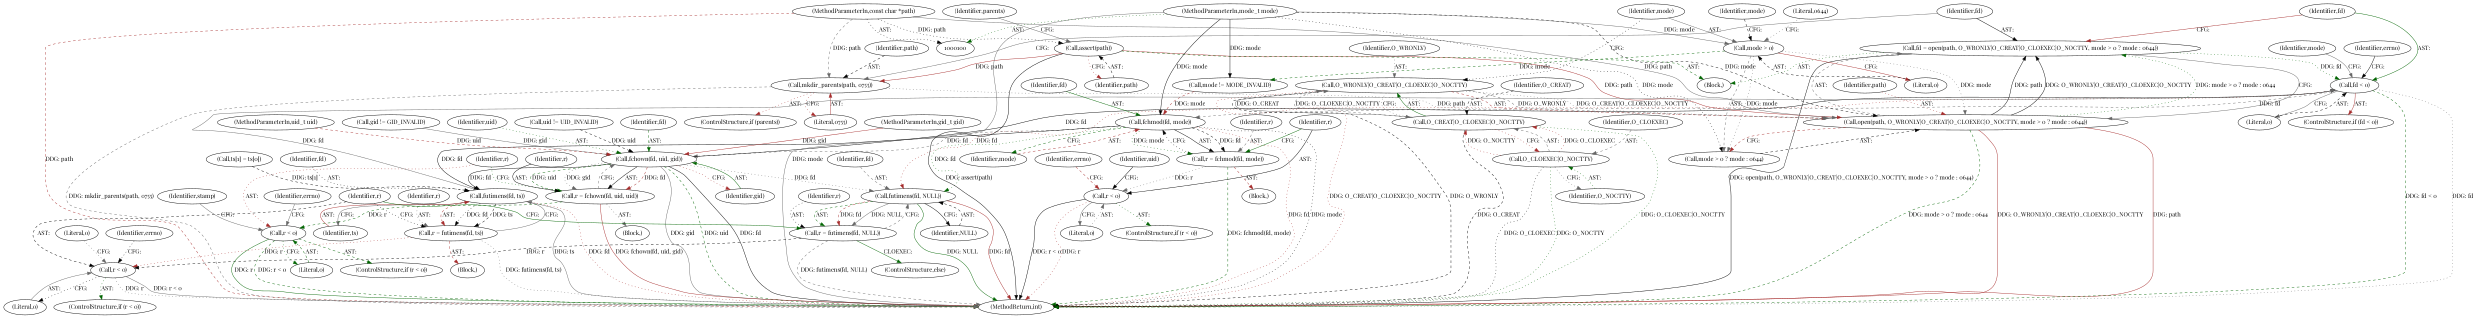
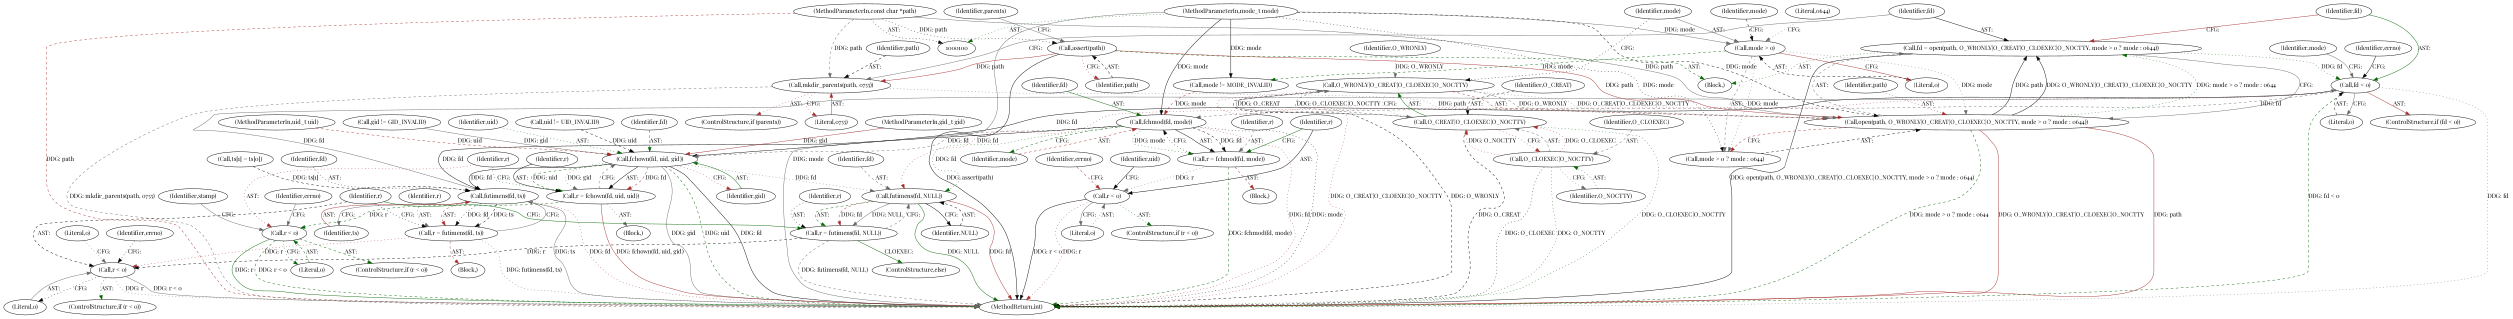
edge "(Identifier,O_WRONLY)" -> "(Call,O_WRONLY|O_CREAT|O_CLOEXEC|O_NOCTTY)": label "AST: " -> "DDG: O_WRONLY"
edge "(Call,fchown(fd, uid, gid))" -> "(Call,fd < 0)": reversed
